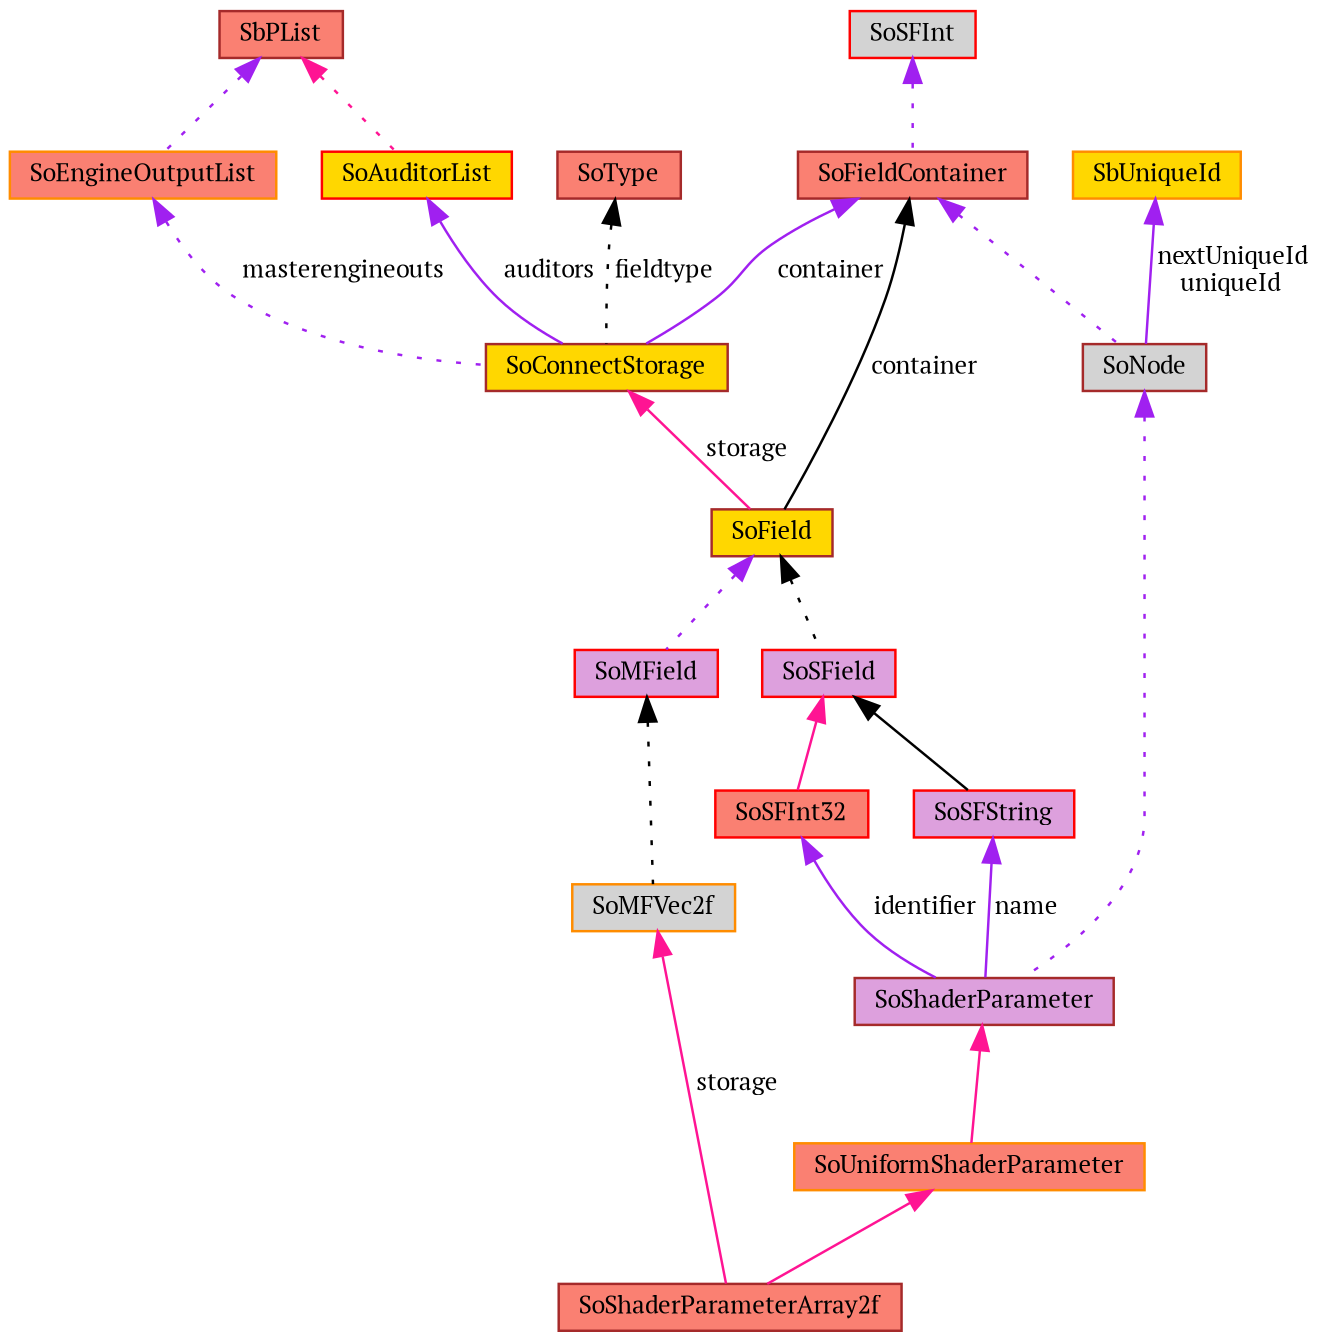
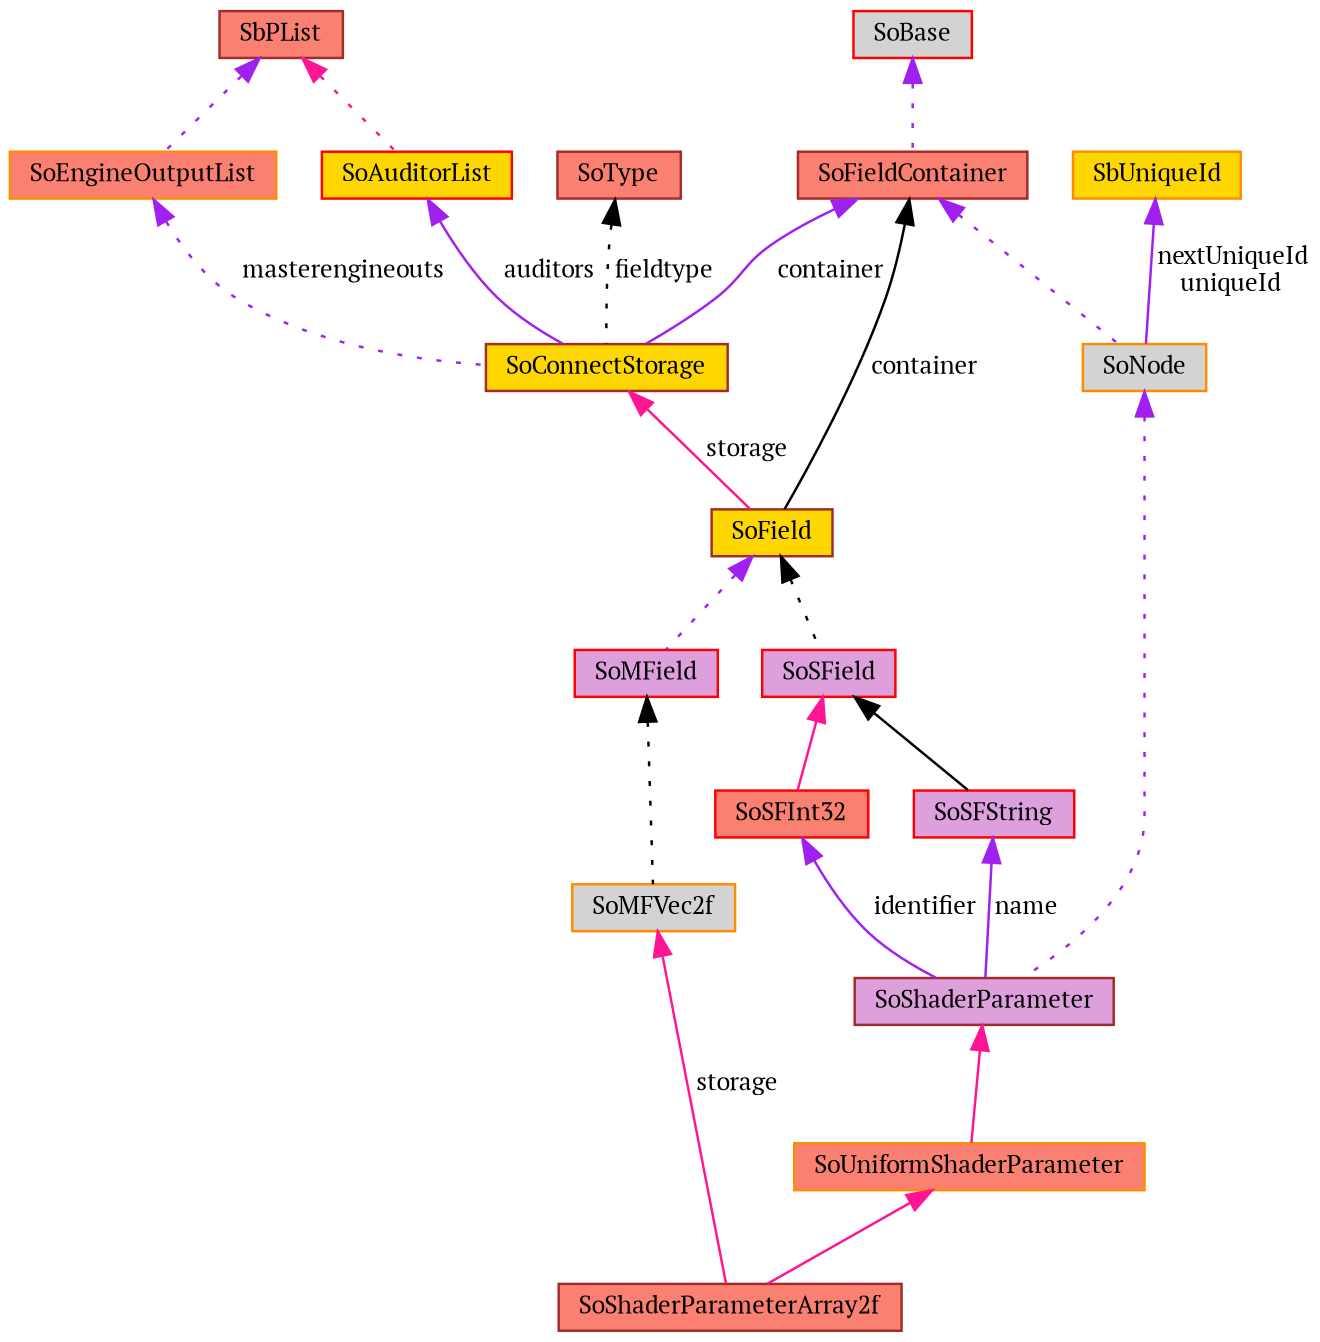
node "SoSFInt": label "SoSFInt" -> "SoBase"
node "SoNode": color brown -> darkorange
